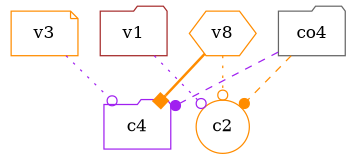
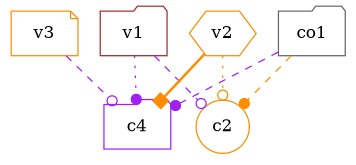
node "v8": label "v8" -> "v2"
node "co4": label "co4" -> "co1"
edge "v1" -> "c4": added
edge "v3" -> "c4": style dotted -> dashed
edge "v1" -> "c2": style dotted -> dashed
